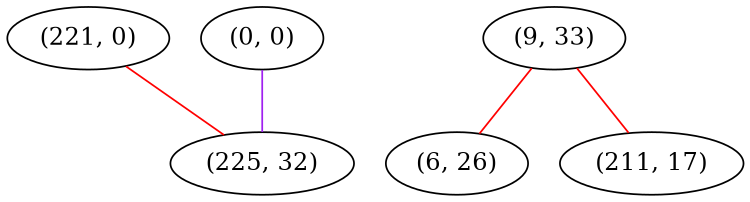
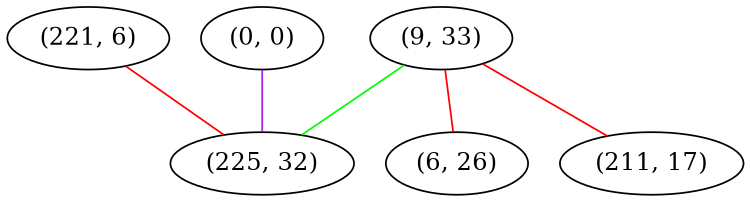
node "(221, 0)": label "(221, 0)" -> "(221, 6)"
edge "(9, 33)" -- "(225, 32)": added
